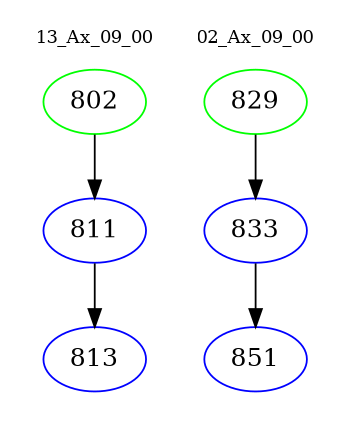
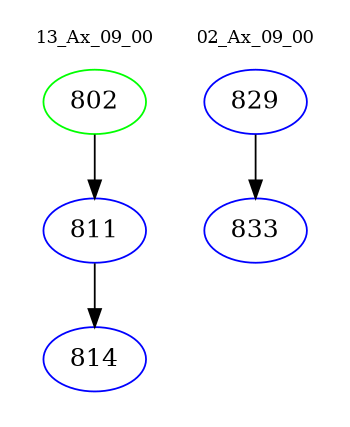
node "829": color green -> blue
node "813": label "813" -> "814"
node "851": removed
